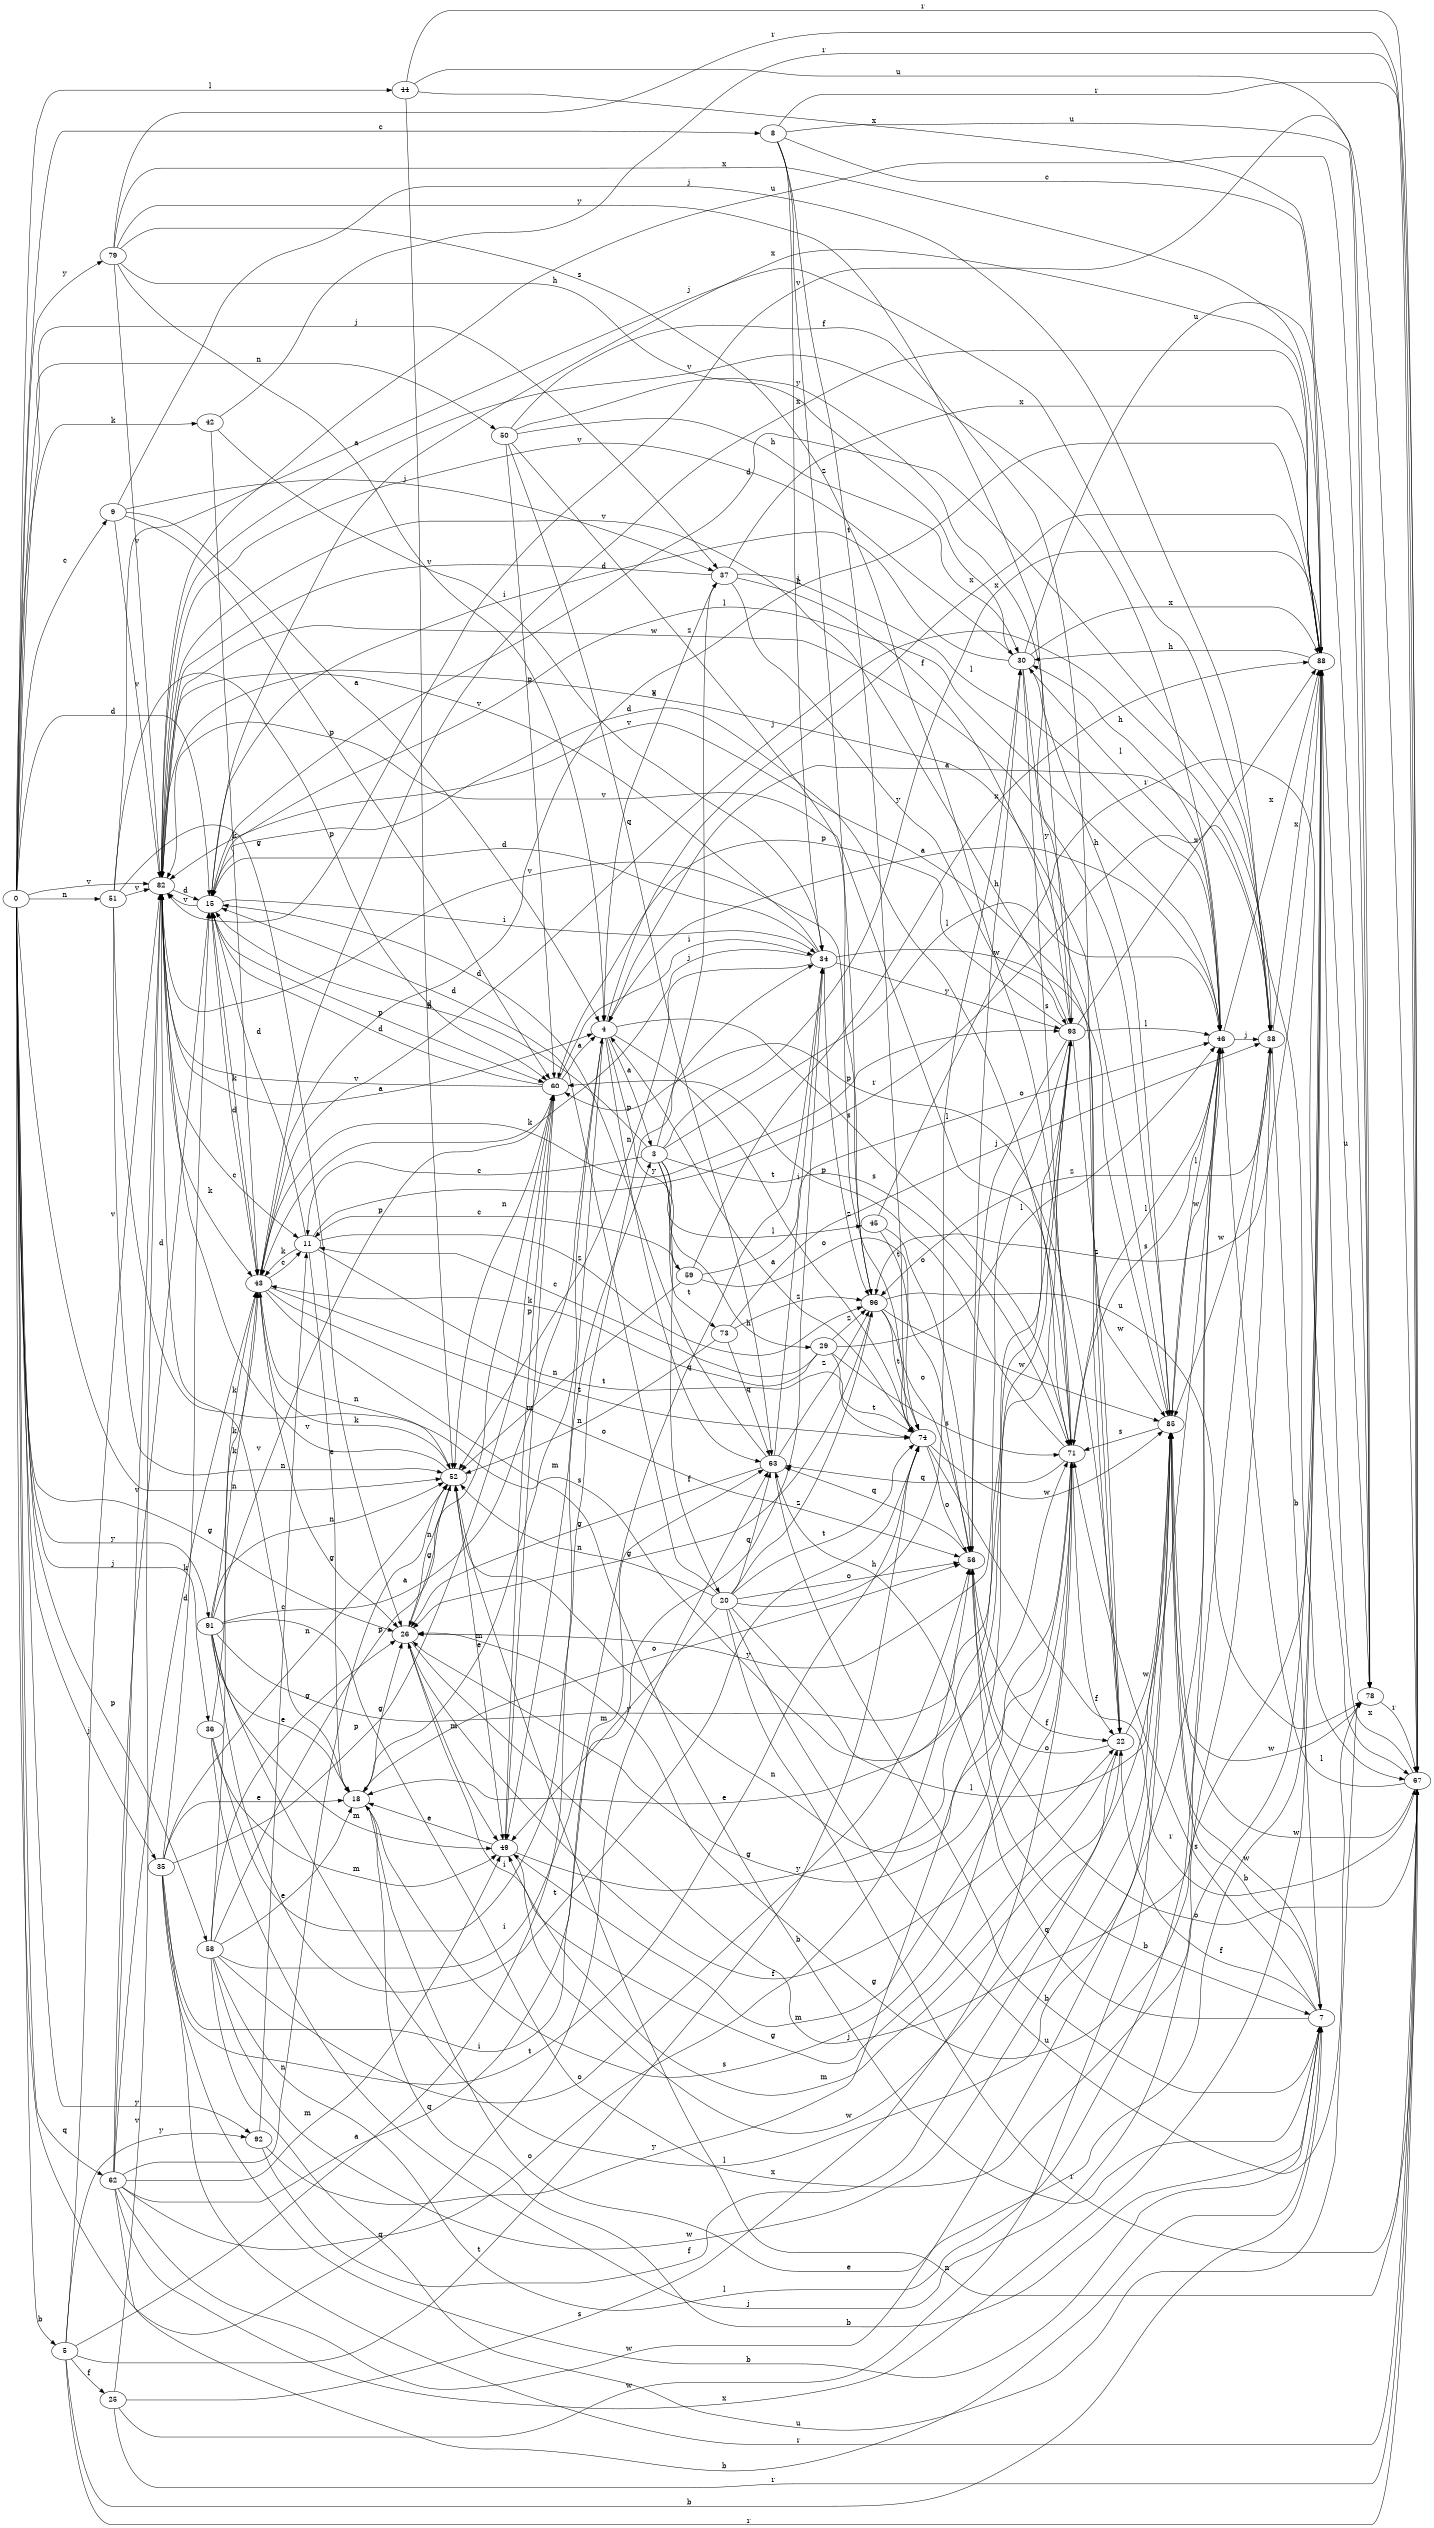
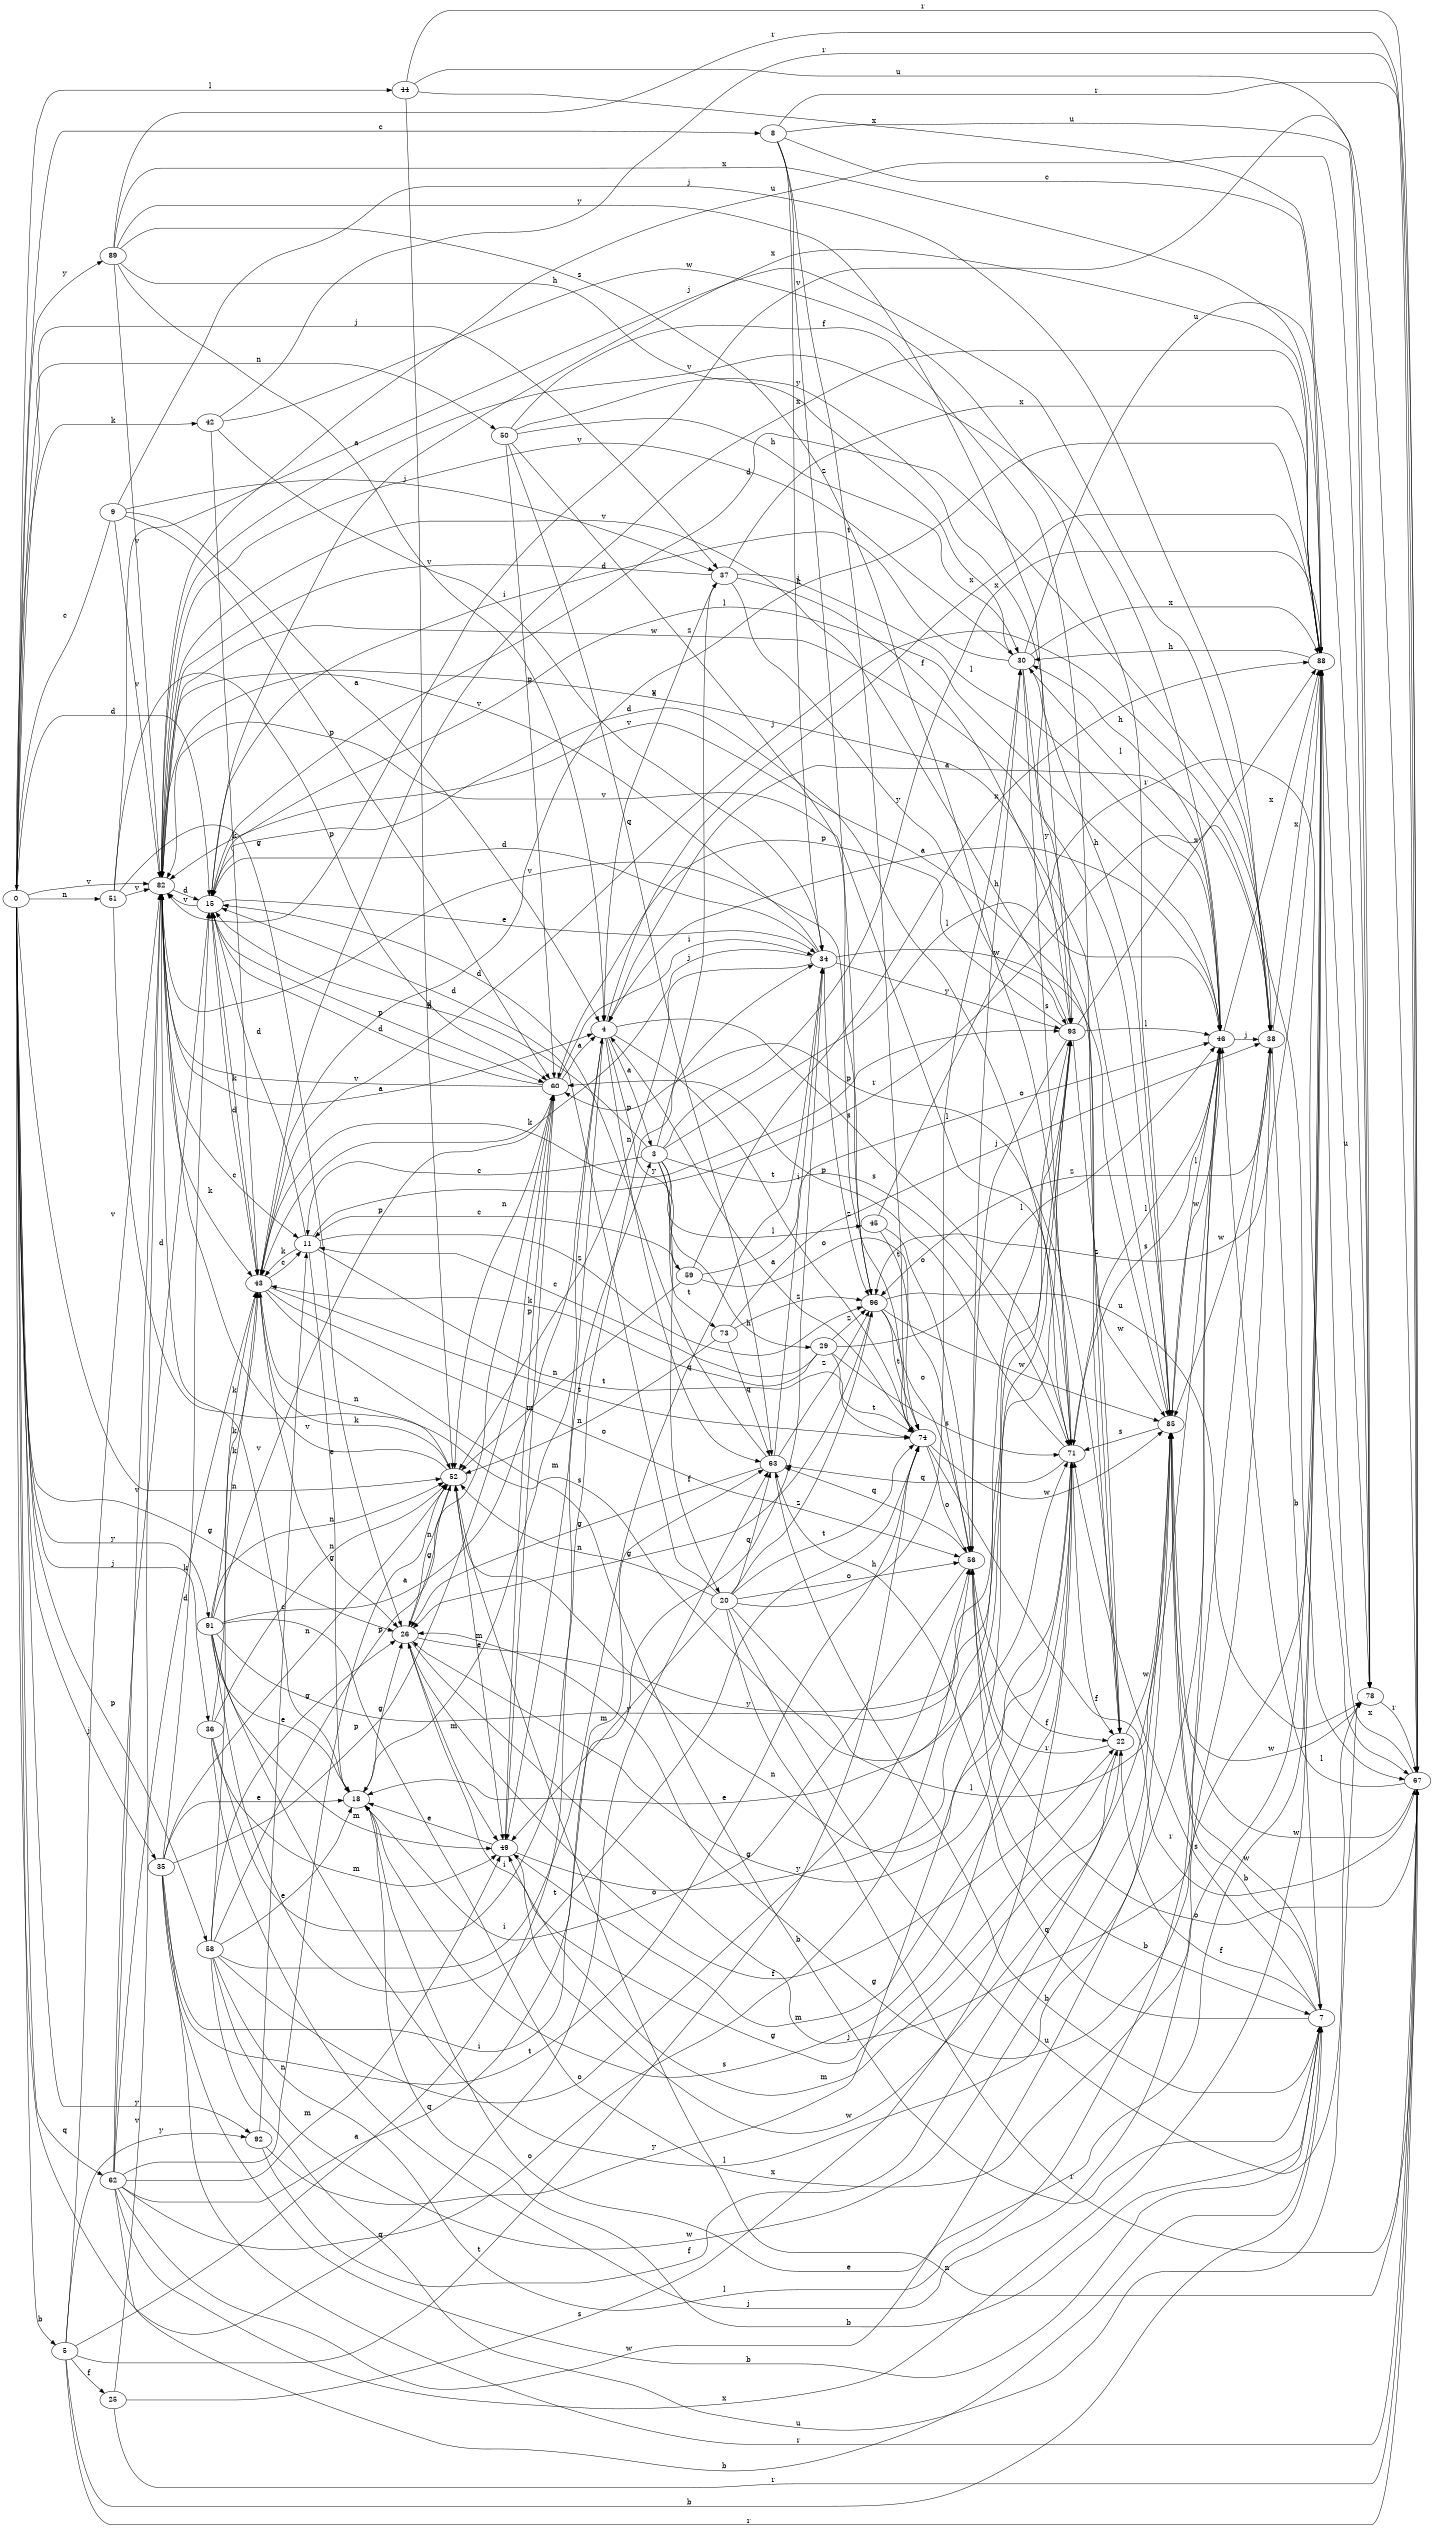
node "79": label "79" -> "89"
edge "0" -> "9": reversed
edge "15" -> "34": label "i" -> "e"
edge "51" -> "52": now "36" -> "52"
edge "93" -> "26": reversed
edge "18" -> "56": reversed
edge "22" -> "56": label "o" -> "r"
edge "25" -> "85": now "42" -> "85"
